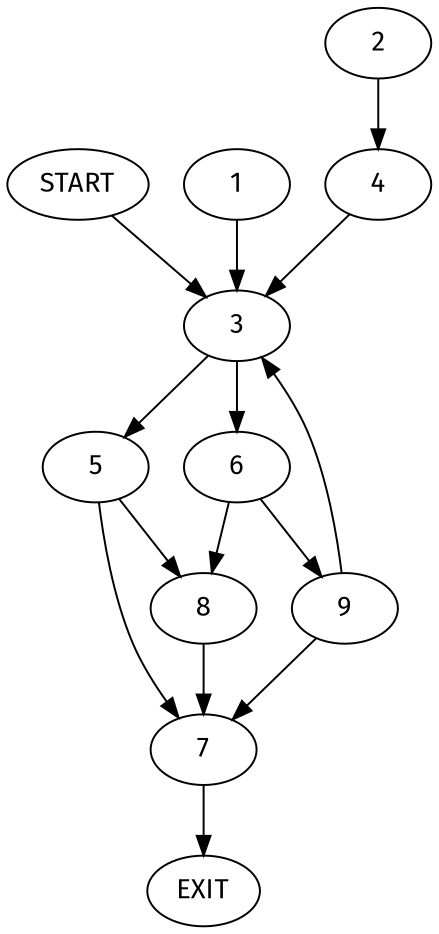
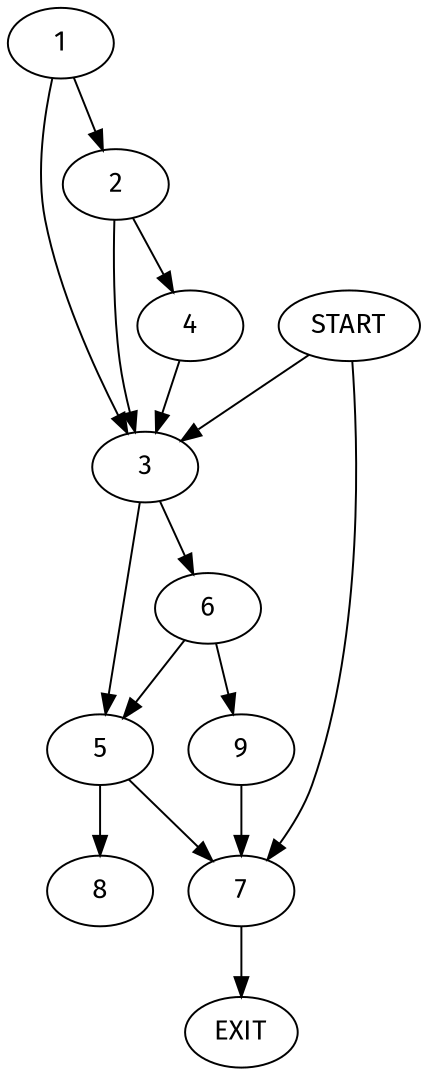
edge "1" -> "2": added
edge "9" -> "3": now "2" -> "3"
edge "6" -> "8": now "6" -> "5"
edge "8" -> "7": now "START" -> "7"
